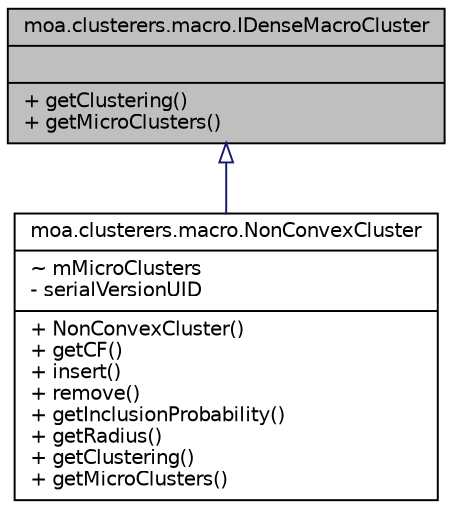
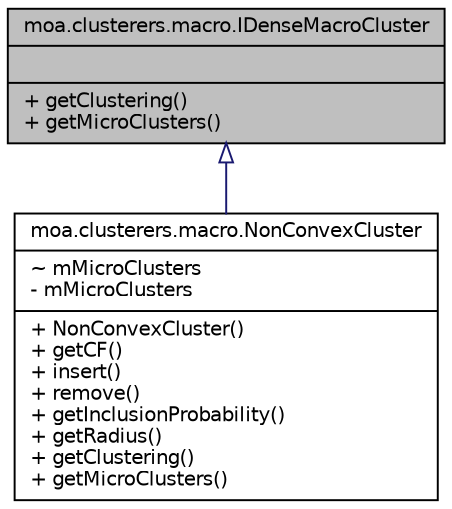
node "moa.clusterers.macro.NonConvexCluster": text "- serialVersionUID" -> "- mMicroClusters"
